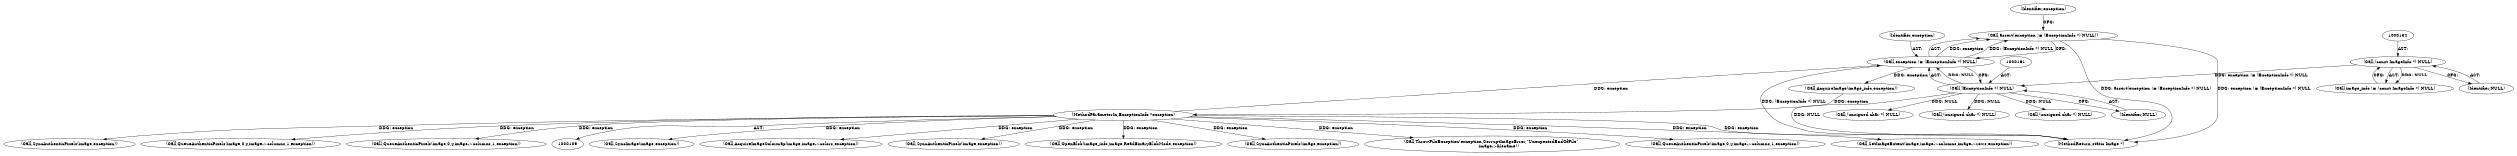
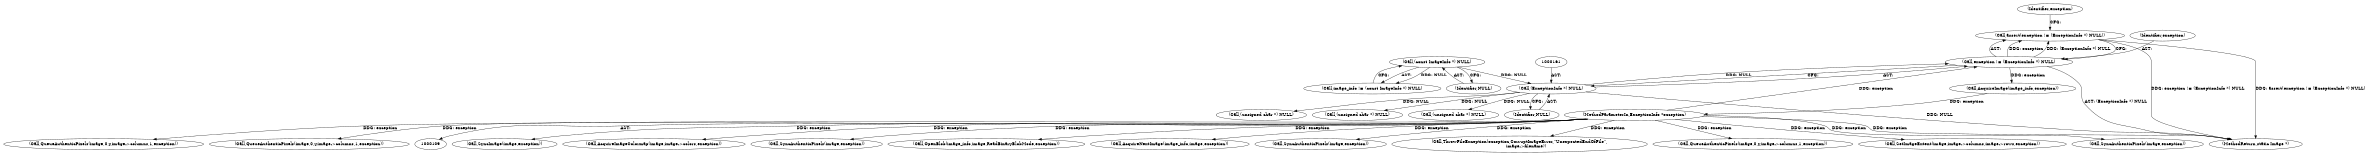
node "1000134": removed
edge "(Call,(const ImageInfo *) NULL)" -> "(Call,(ExceptionInfo *) NULL)": label "DDG: exception != (ExceptionInfo *) NULL" -> "DDG: NULL"
edge "(Call,exception != (ExceptionInfo *) NULL)" -> "(MethodReturn,static Image *)": label "DDG: (ExceptionInfo *) NULL" -> "AST: (ExceptionInfo *) NULL"
node "(Call,AcquireNextImage(image_info,image,exception))": added
